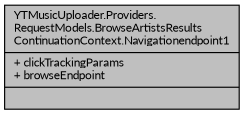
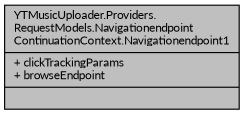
node "YTMusicUploader.Providers.": text "RequestModels.BrowseArtistsResults" -> "RequestModels.Navigationendpoint"
